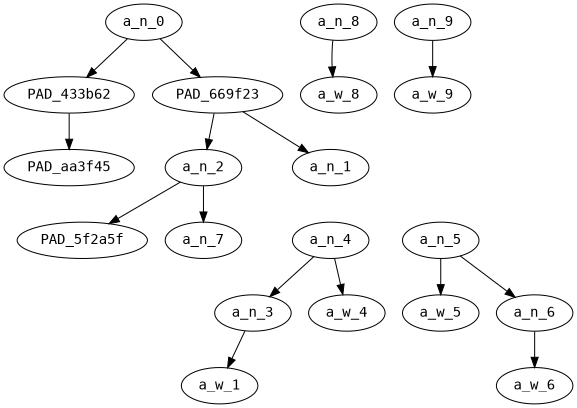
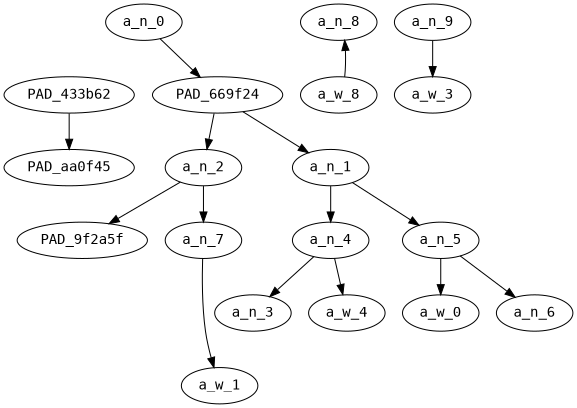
edge "a_n_8" -> "a_w_8": reversed
edge "a_n_0" -> "PAD_433b62": removed
node "PAD_669f23": label "PAD_669f23" -> "PAD_669f24"
node "a_w_9": label "a_w_9" -> "a_w_3"
node "PAD_aa3f45": label "PAD_aa3f45" -> "PAD_aa0f45"
edge "a_n_1" -> "a_n_4": added
edge "a_n_1" -> "a_n_5": added
node "PAD_5f2a5f": label "PAD_5f2a5f" -> "PAD_9f2a5f"
node "a_w_5": label "a_w_5" -> "a_w_0"
edge "a_n_3" -> "a_w_1": now "a_n_7" -> "a_w_1"
node "a_w_6": removed
